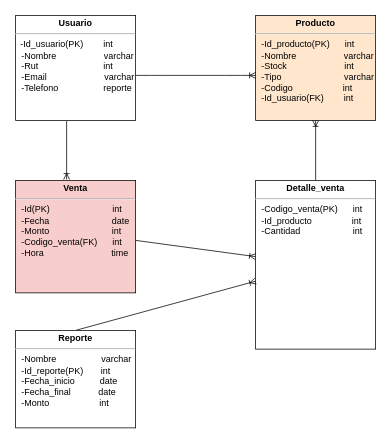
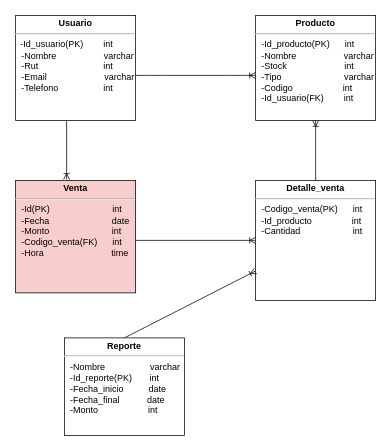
node "Usuario -Id_usuario(PK) int -Nombre varchar -Rut int -Email varchar -Telefono reporte": label "Usuario -Id_usuario(PK) int -Nombre varchar -Rut int -Email varchar -Telefono reporte" -> "Usuario -Id_usuario(PK) int -Nombre varchar -Rut int -Email varchar -Telefono int"
node "Producto -Id_producto(PK) int -Nombre varchar -Stock int -Tipo varchar -Codigo int -Id_usuario(FK) int": fillcolor #ffe6cc -> #ffffff
node "Detalle_venta -Codigo_venta(PK) int -Id_producto int -Cantidad int": size 120x169 -> 120x120
node "Reporte -Nombre varchar -Id_reporte(PK) int -Fecha_inicio date -Fecha_final date -Monto int": moved (75, 379) -> (124, 387)
